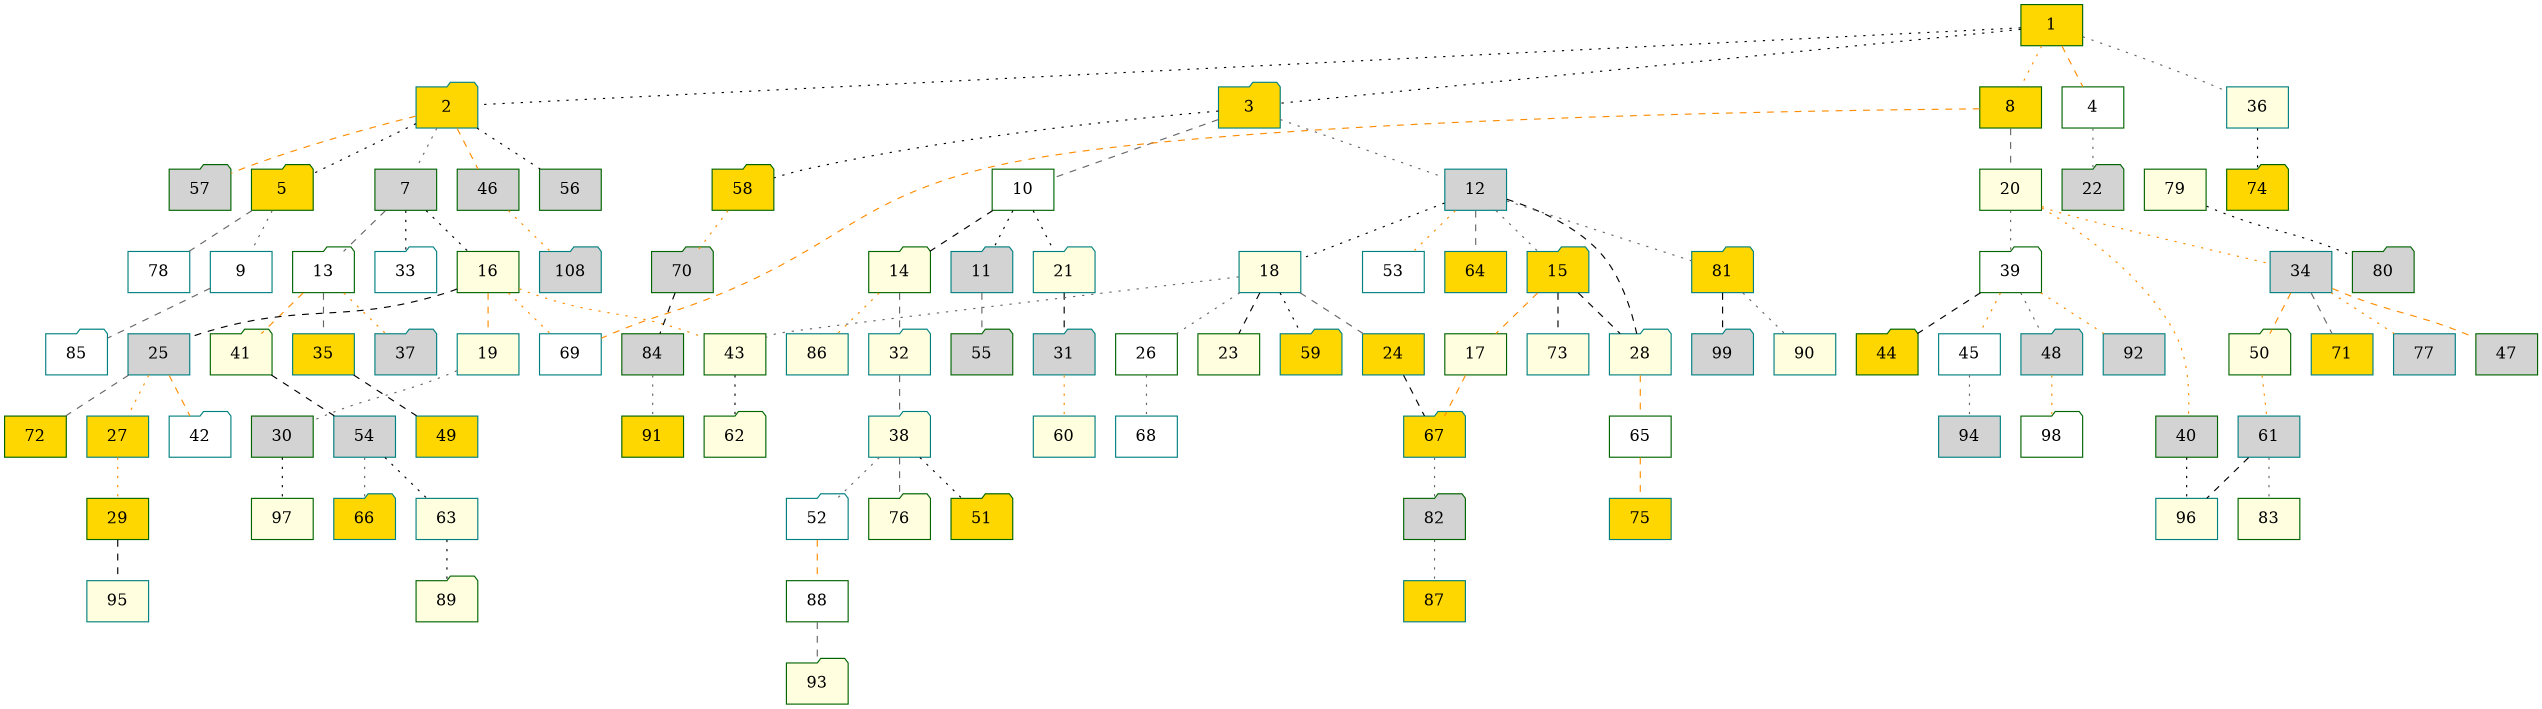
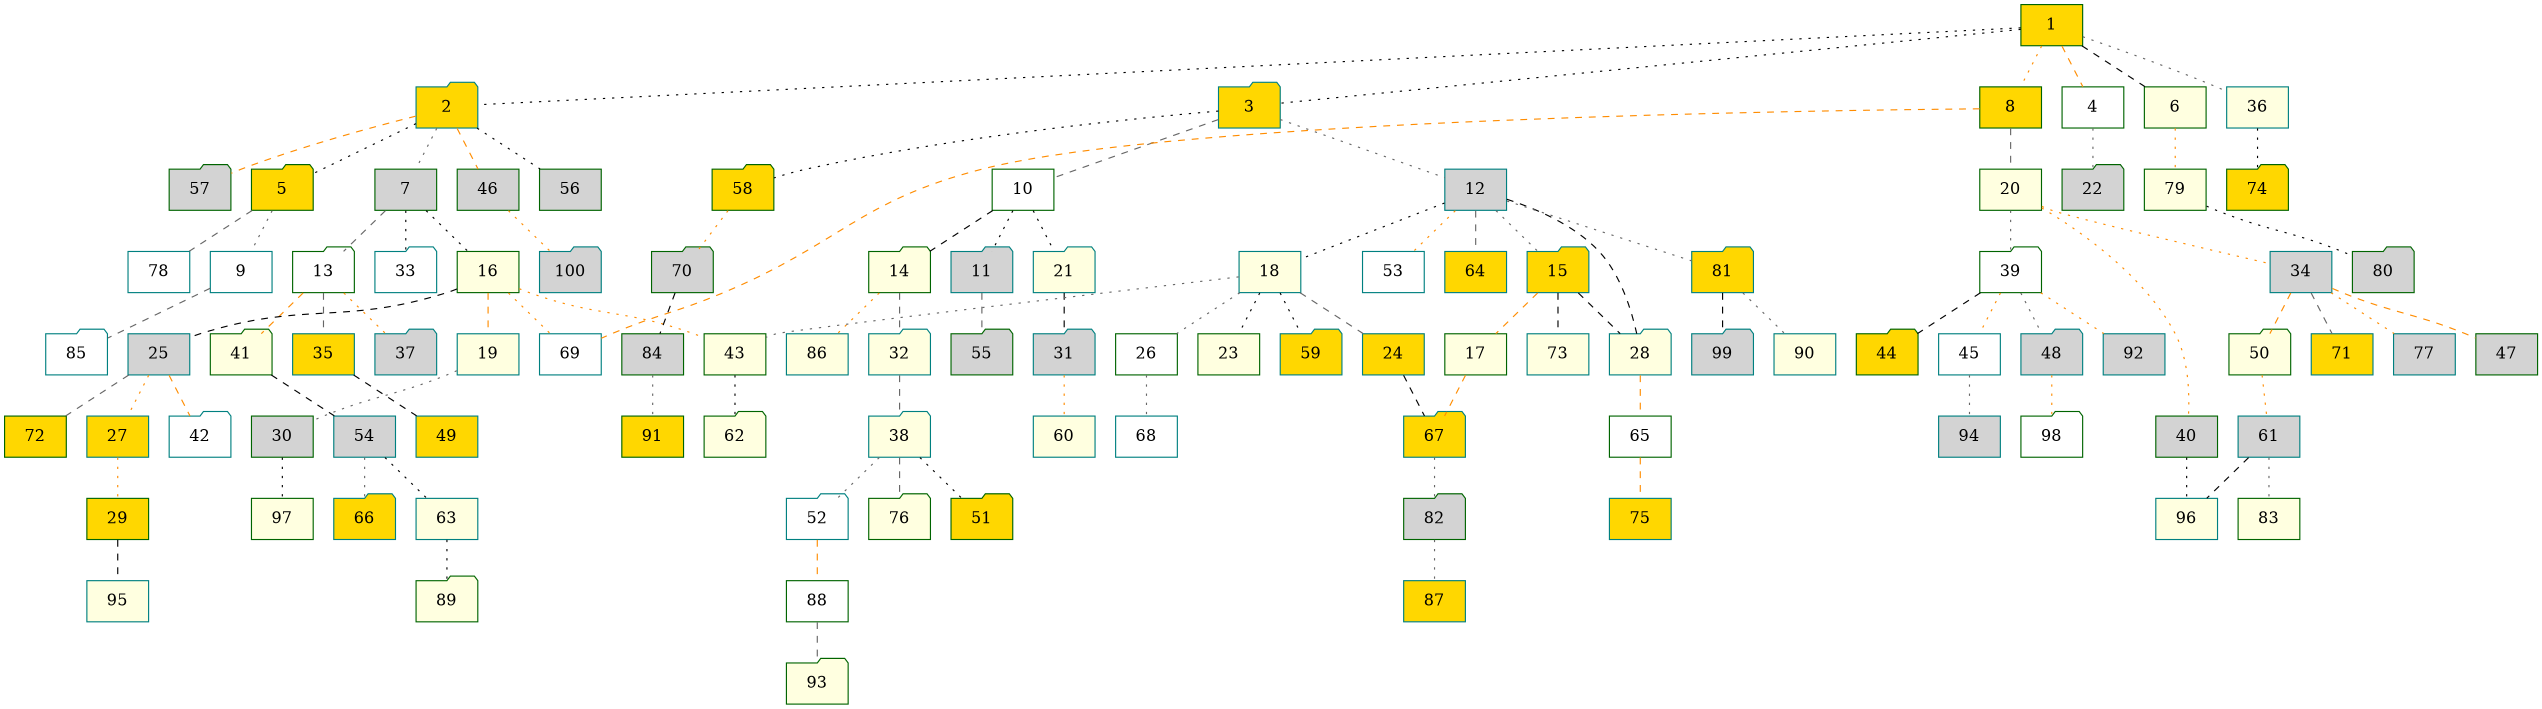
node "6": added
node "108": label "108" -> "100"
edge "18" -- "23": style dashed -> dotted
